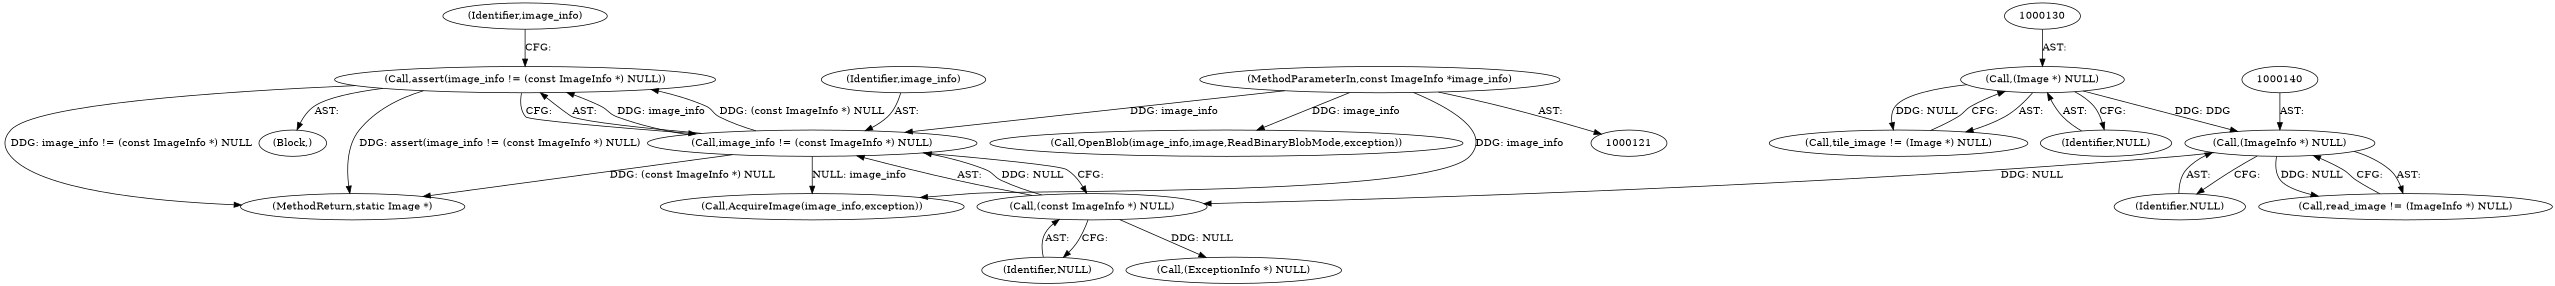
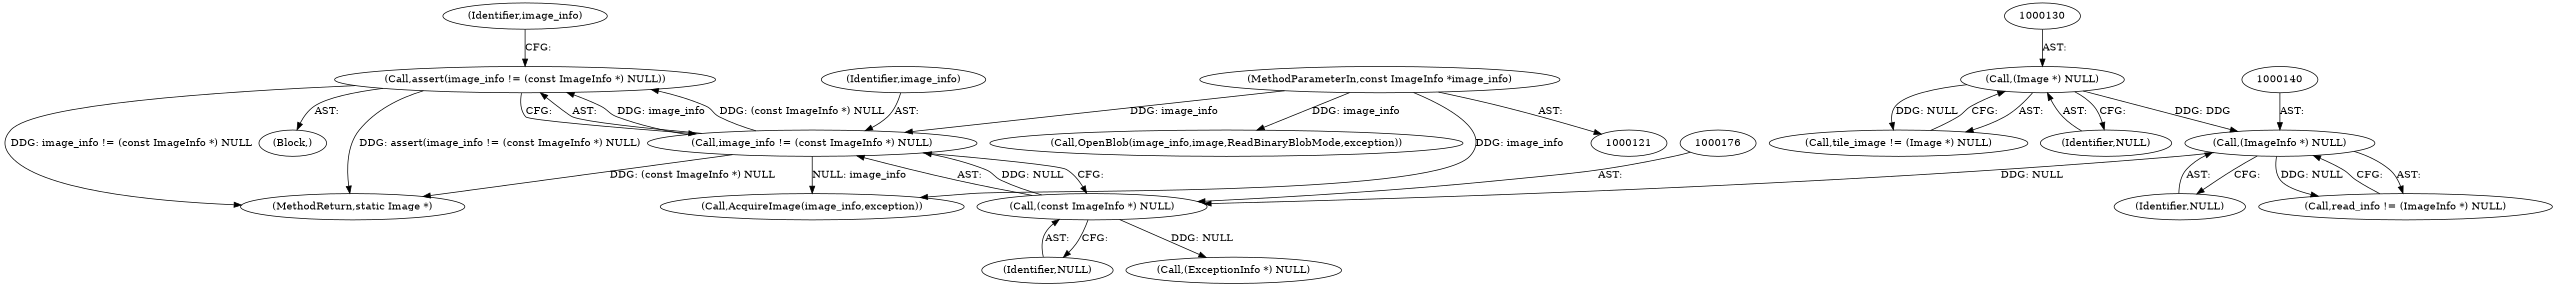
node "1000176": added
node "(Call,read_image != (ImageInfo *) NULL)": label "(Call,read_image != (ImageInfo *) NULL)" -> "(Call,read_info != (ImageInfo *) NULL)"
